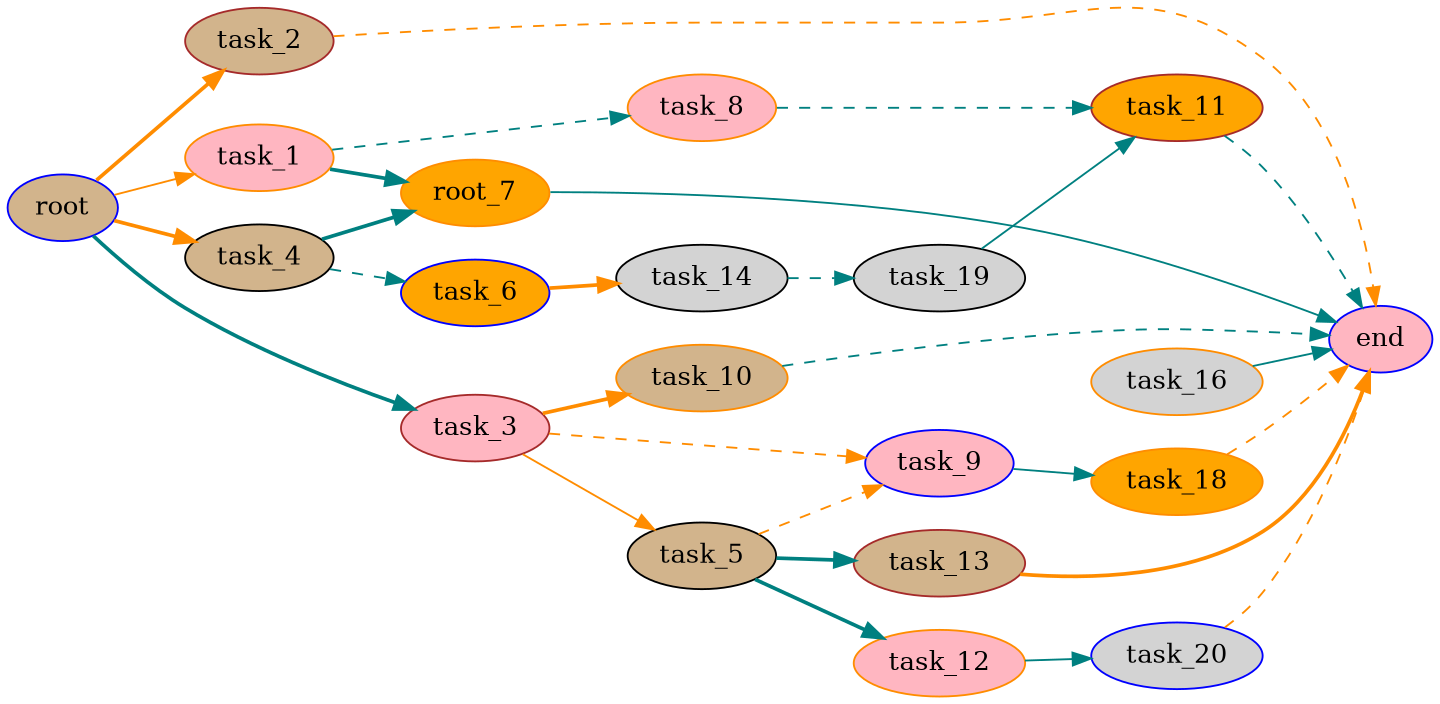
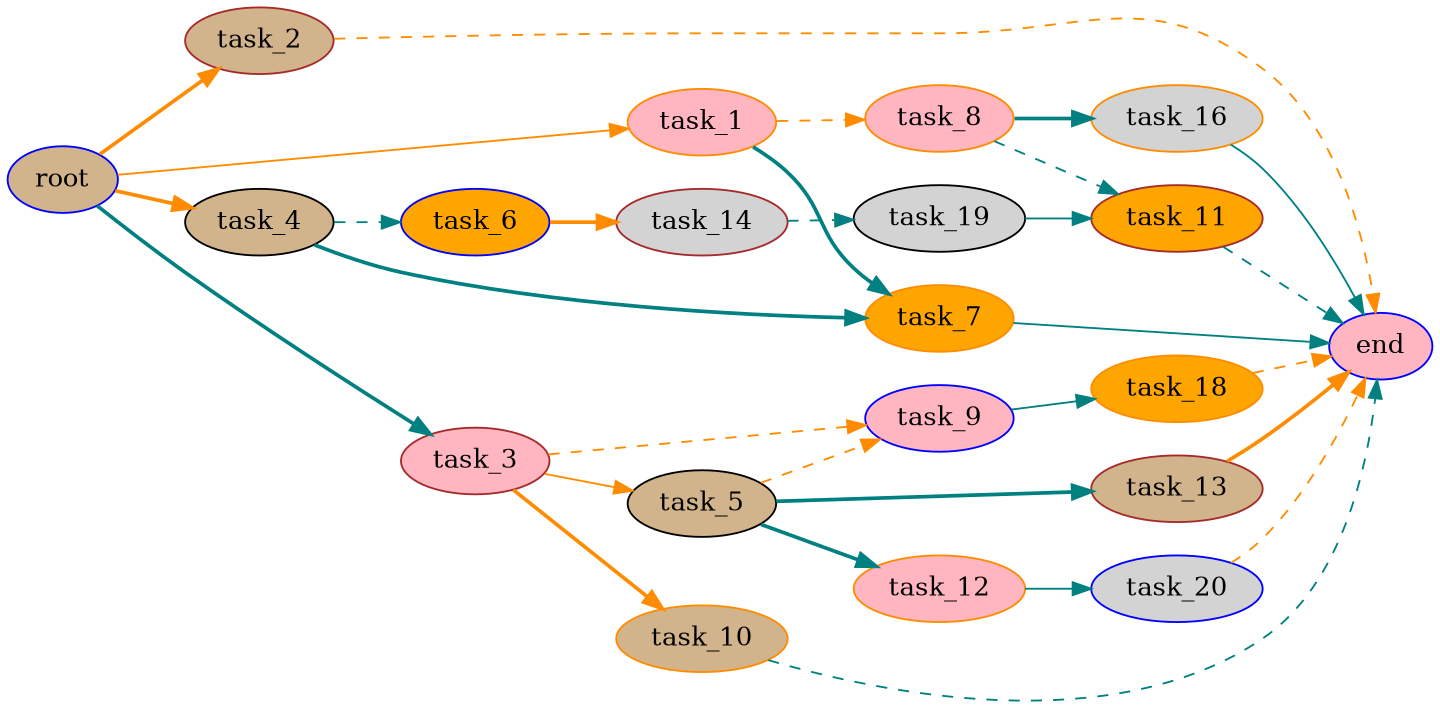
edge "task_8" -> "task_16": added
edge "task_1" -> "task_8": color teal -> darkorange
node "root_7": label "root_7" -> "task_7"
node "task_14": color black -> brown
